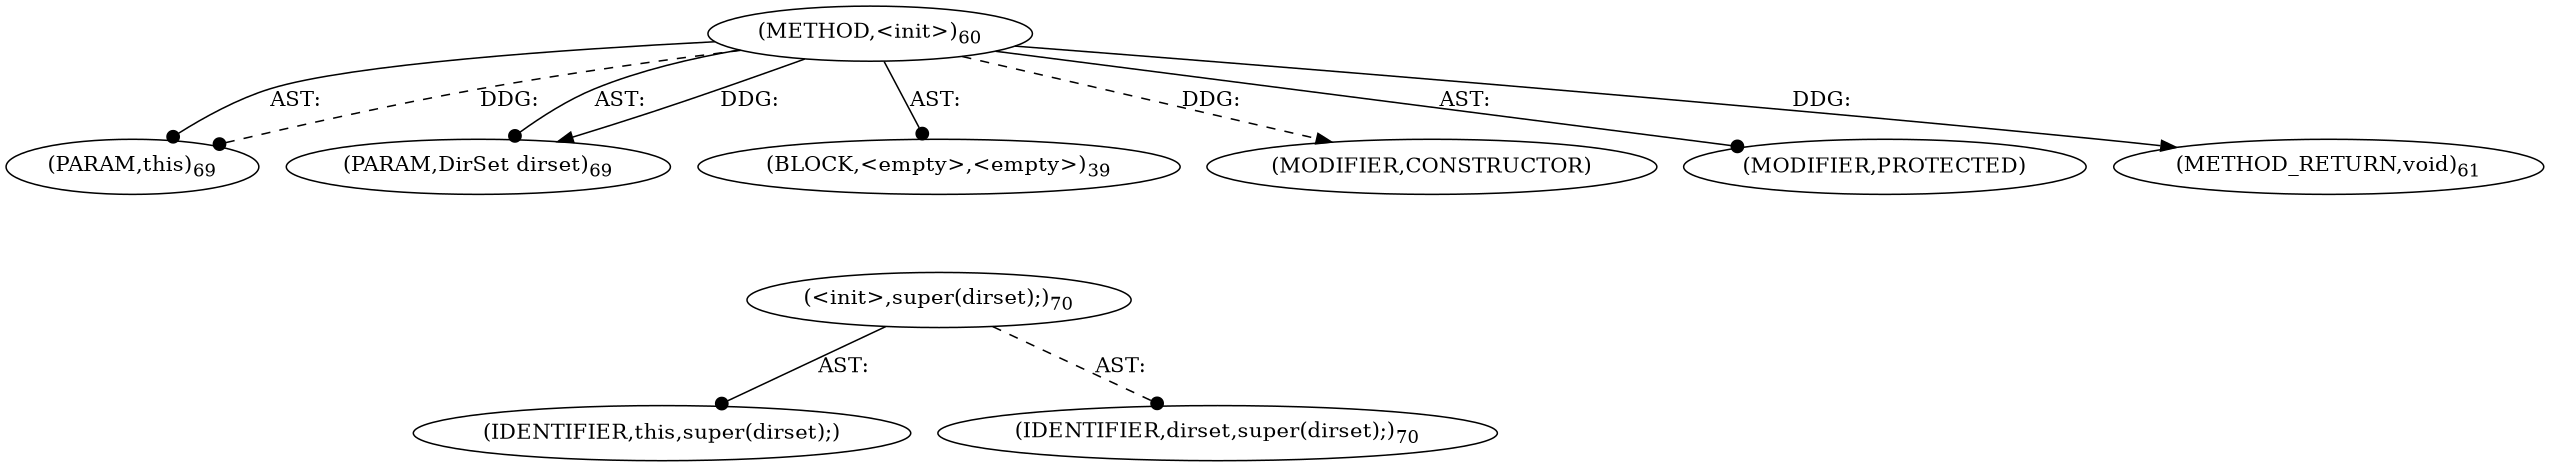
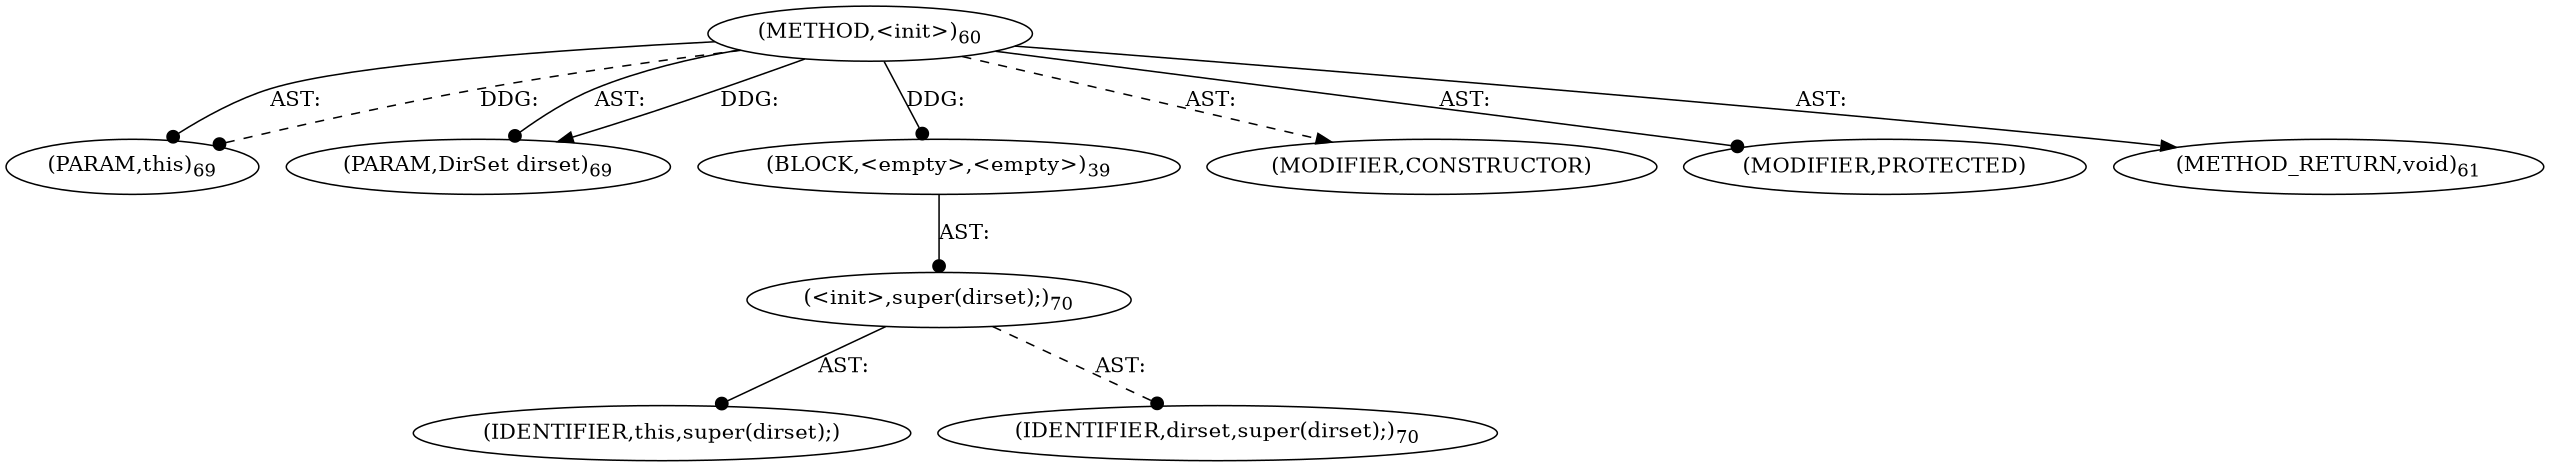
edge "(METHOD,<init>)" -> "(BLOCK,<empty>,<empty>)": label "AST: " -> "DDG: "
edge "(METHOD,<init>)" -> "(MODIFIER,CONSTRUCTOR)": label "DDG: " -> "AST: "
edge "(METHOD,<init>)" -> "(METHOD_RETURN,void)": label "DDG: " -> "AST: "
edge "(BLOCK,<empty>,<empty>)" -> "(<init>,super(dirset);)": added, label "AST:"
